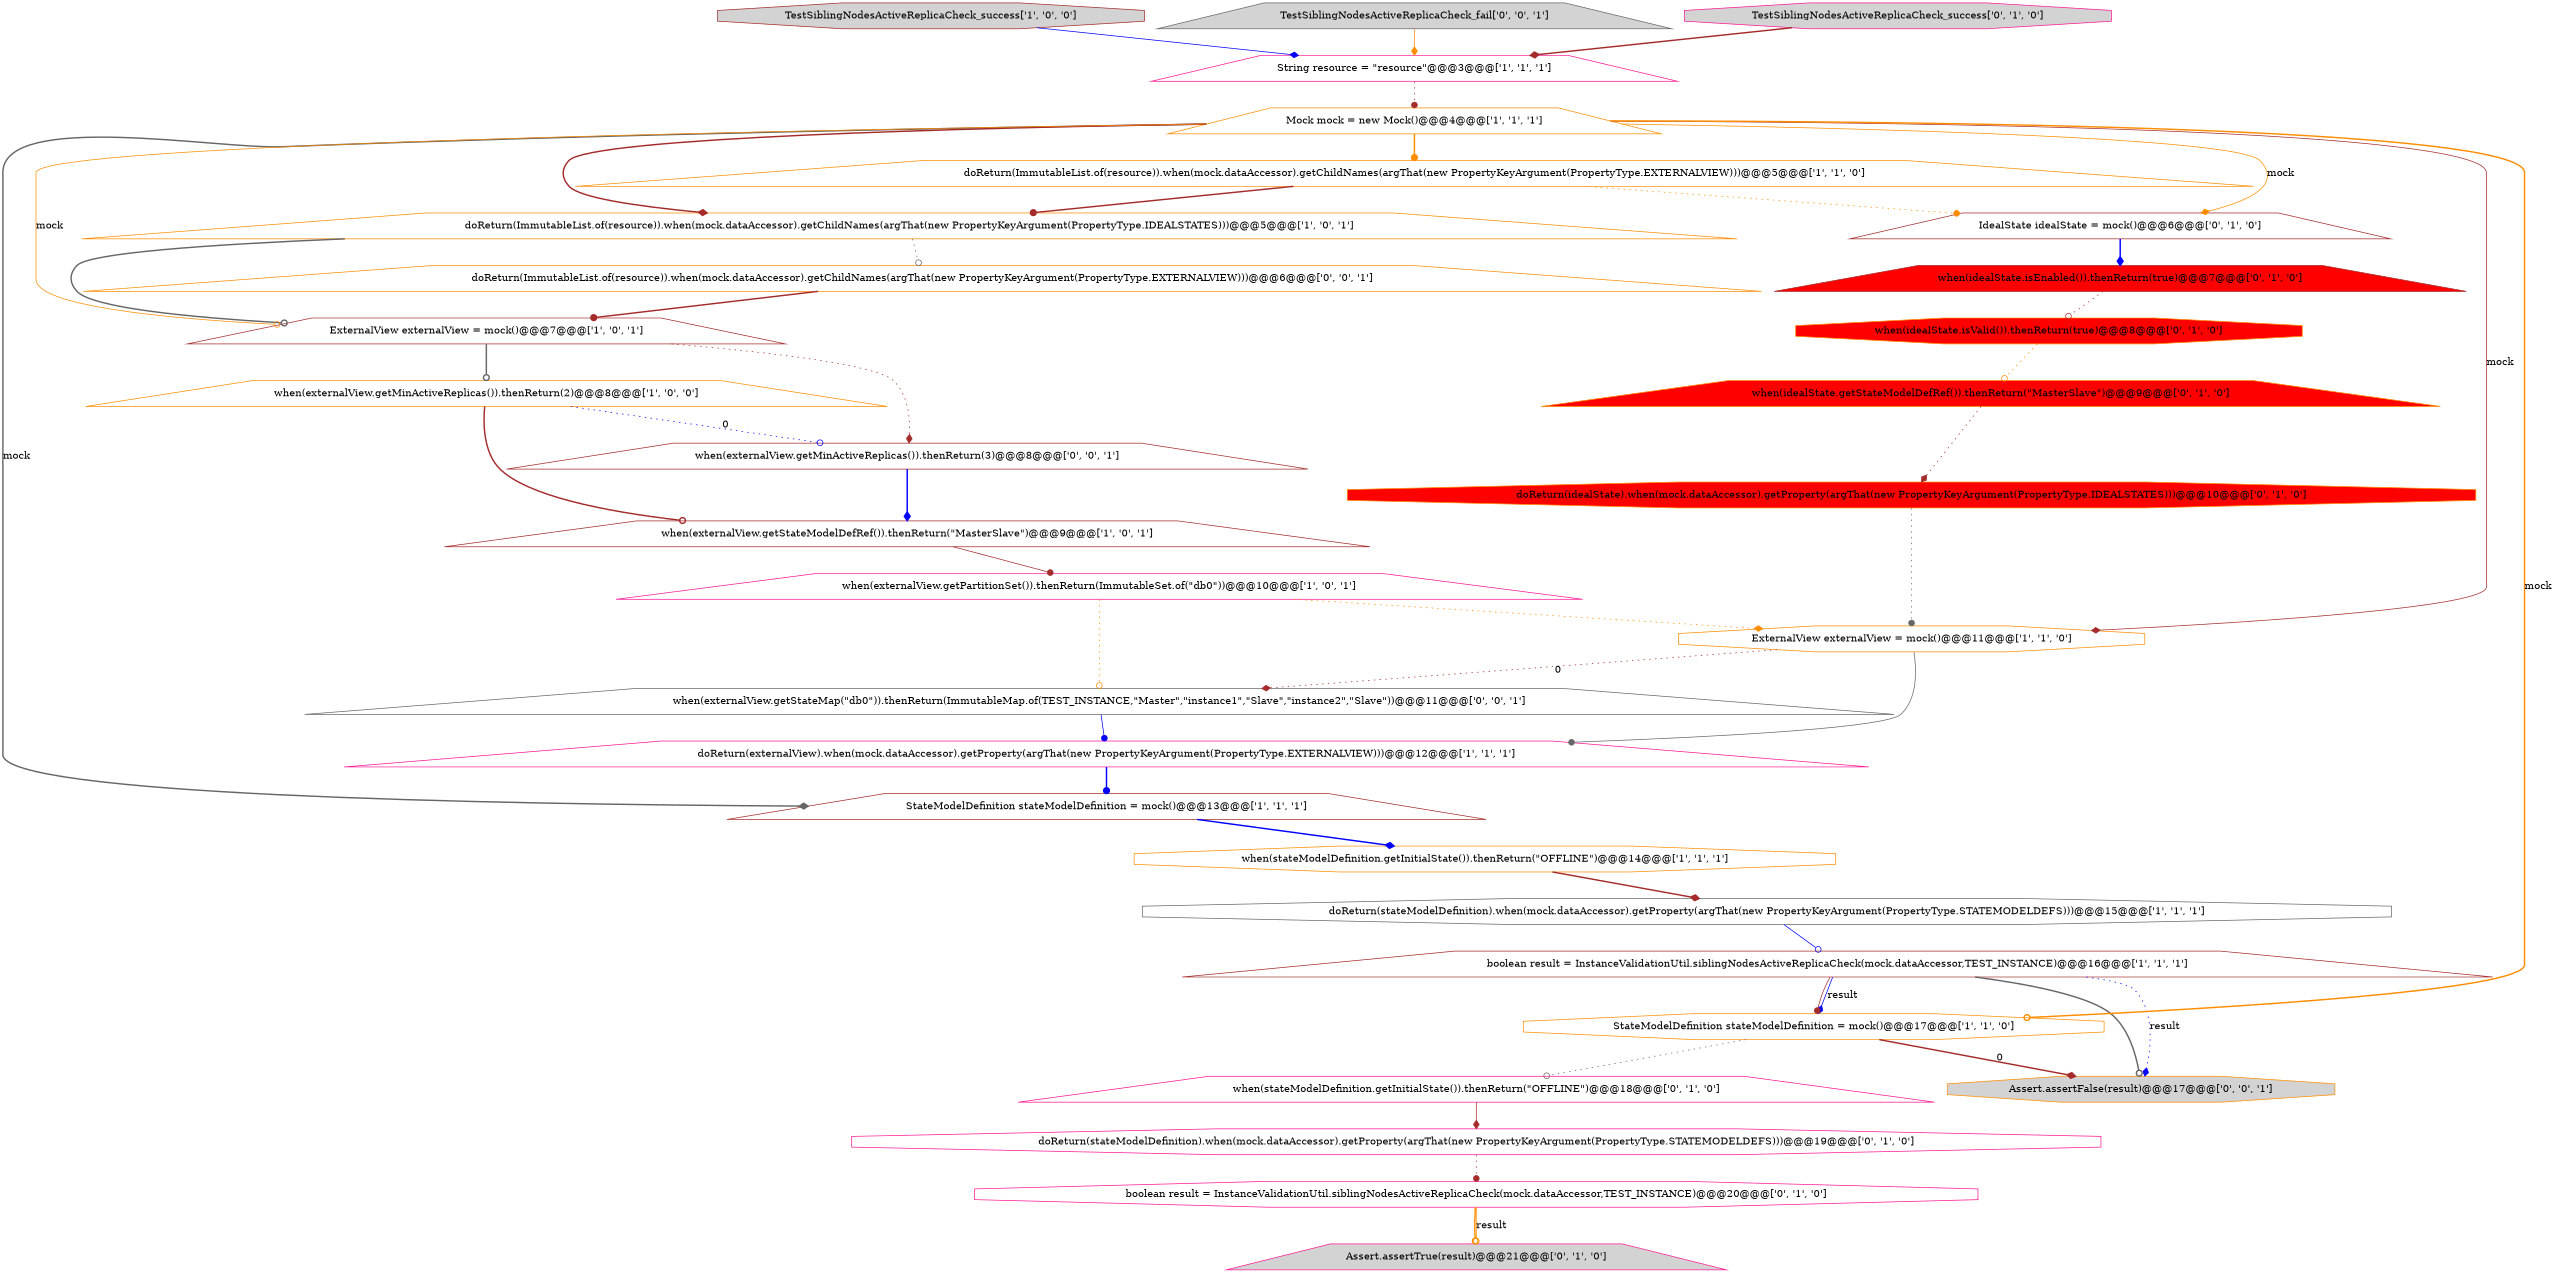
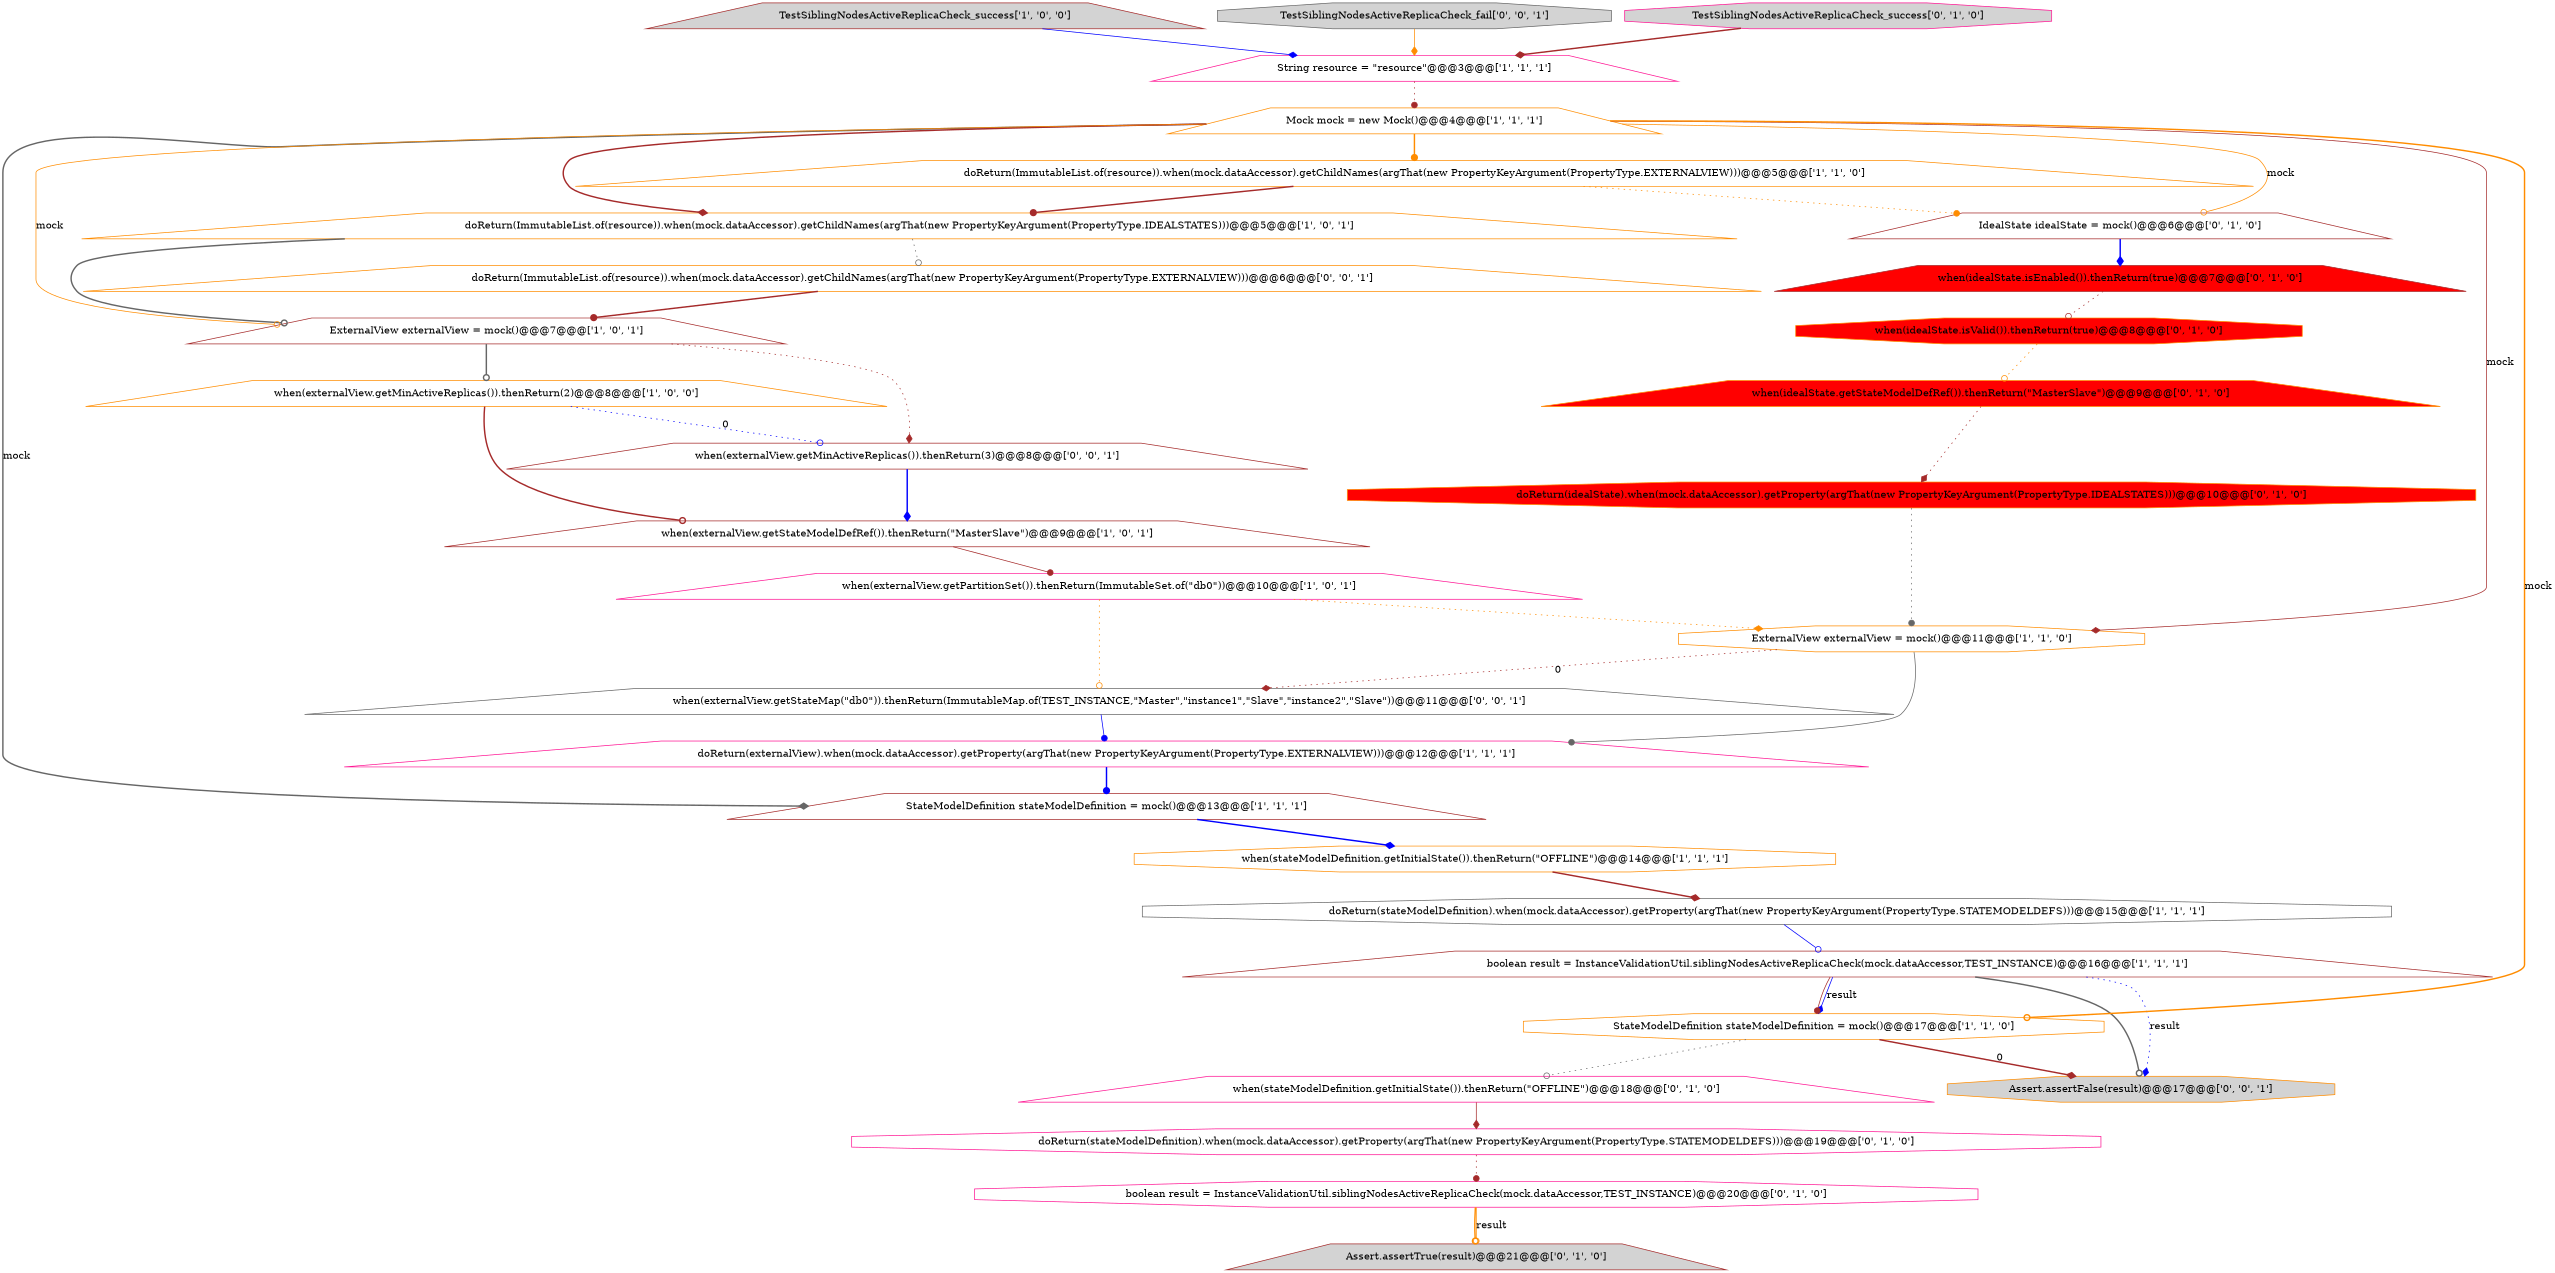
node "TestSiblingNodesActiveReplicaCheck_success['1', '0', '0']": shape octagon -> trapezium
node "TestSiblingNodesActiveReplicaCheck_fail['0', '0', '1']": shape trapezium -> octagon
edge "Mock mock = new Mock()@@@4@@@['1', '1', '1']" -> "IdealState idealState = mock()@@@6@@@['0', '1', '0']": arrowhead diamond -> odot
node "Assert.assertTrue(result)@@@21@@@['0', '1', '0']": color deeppink -> brown
